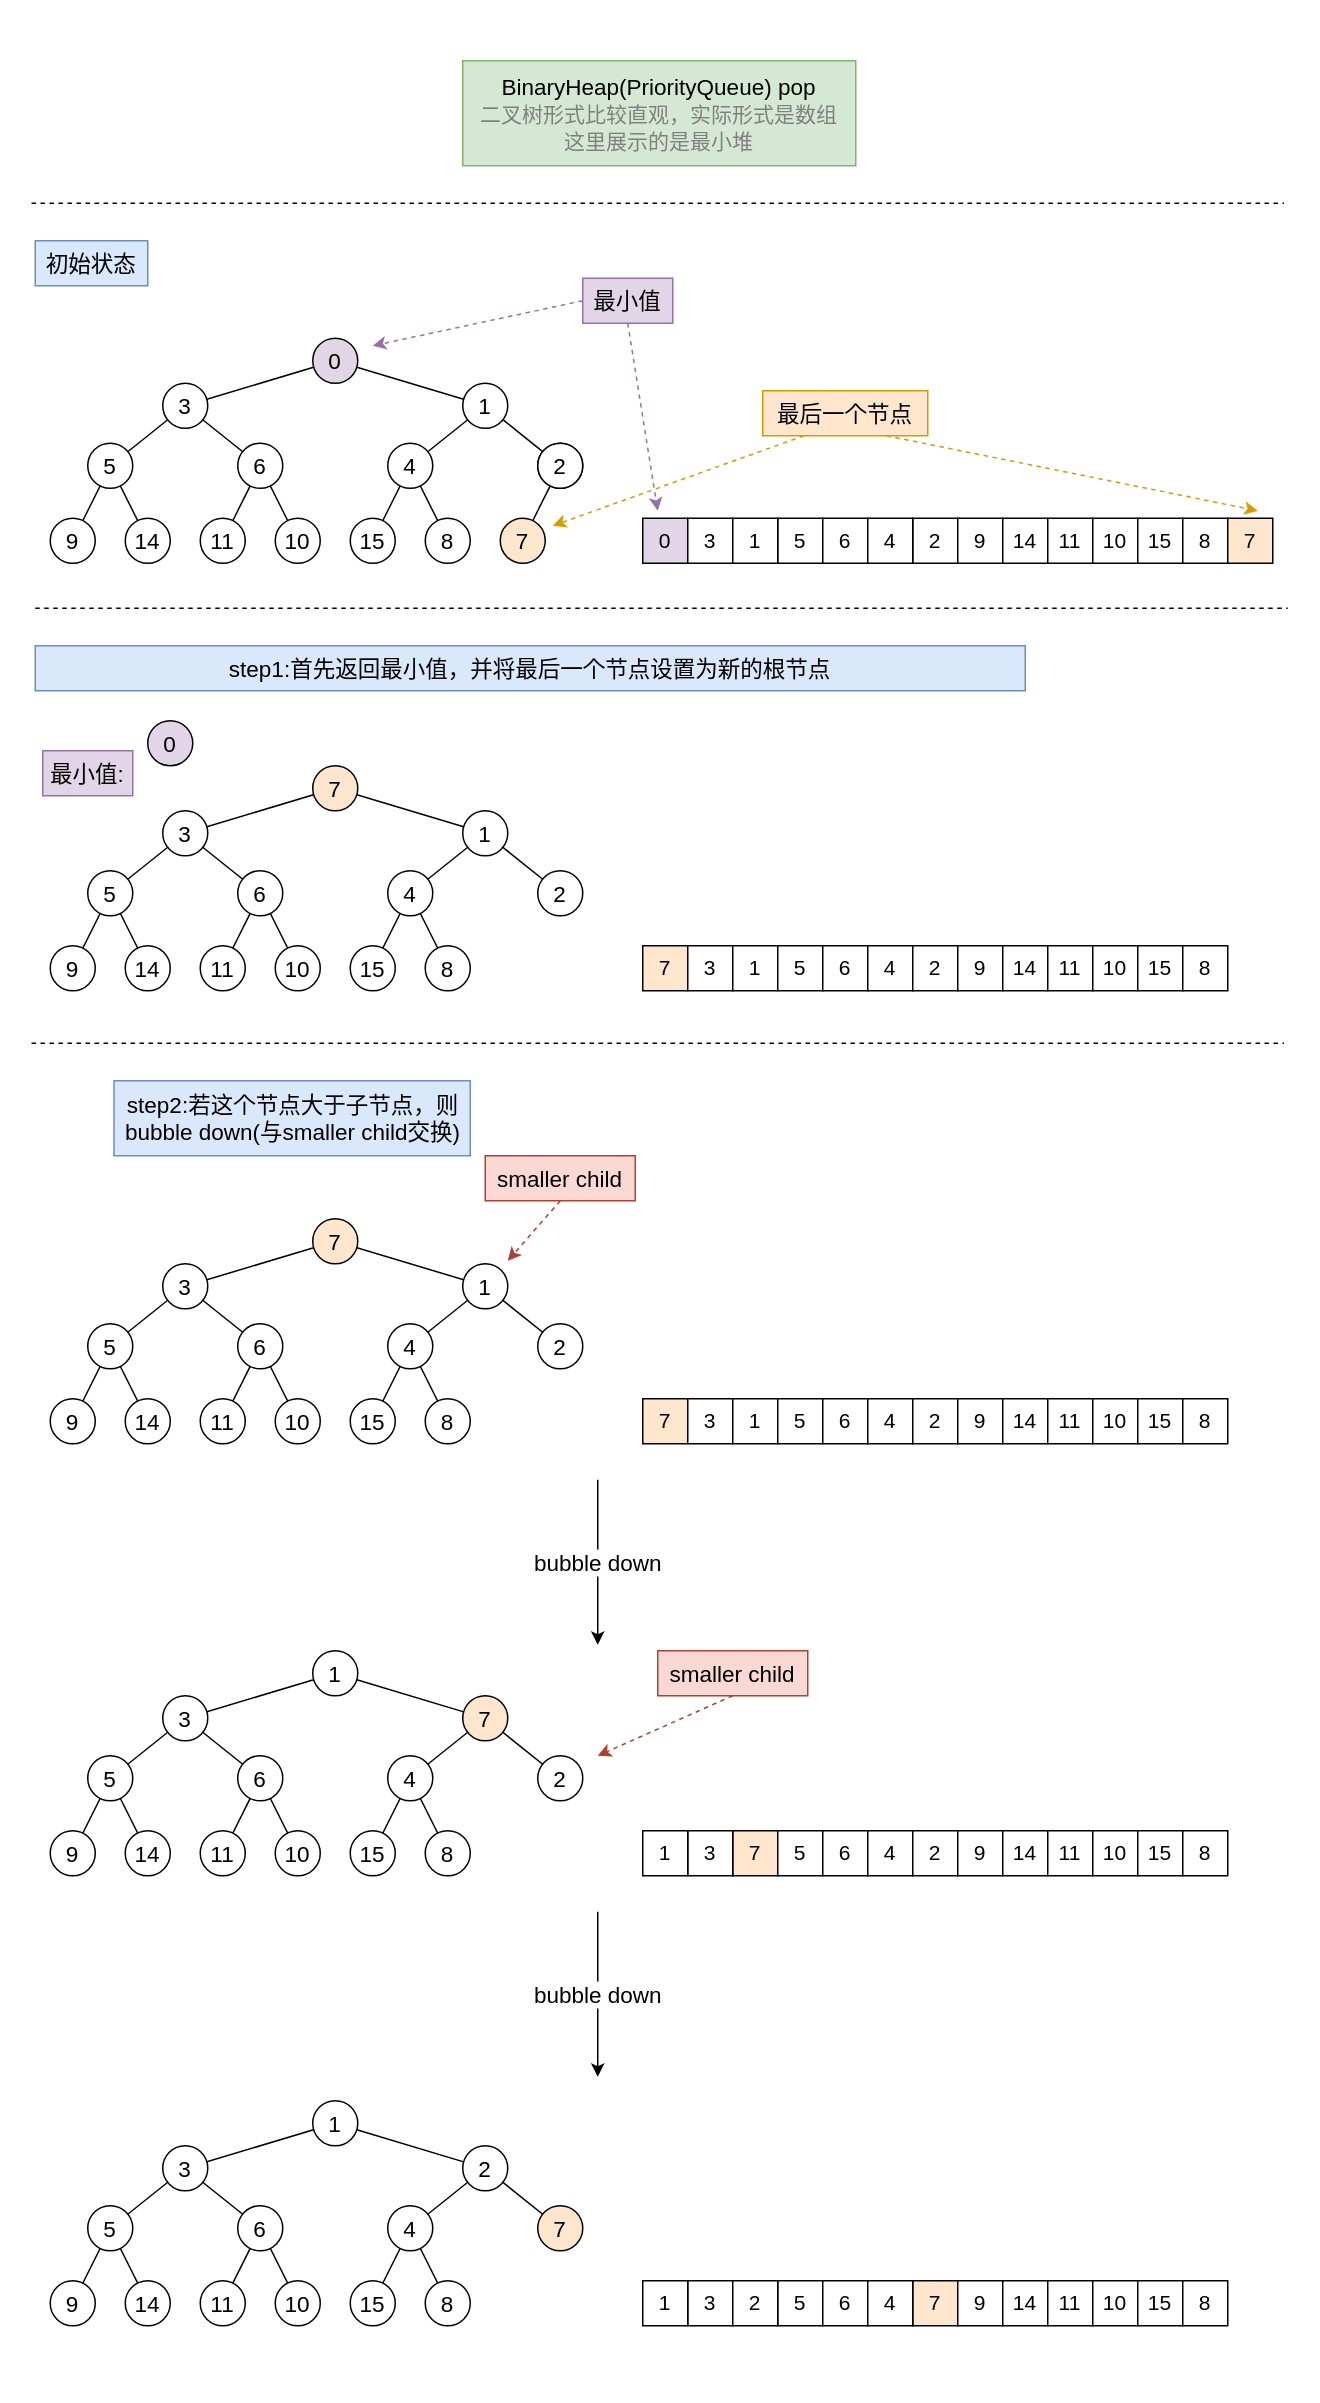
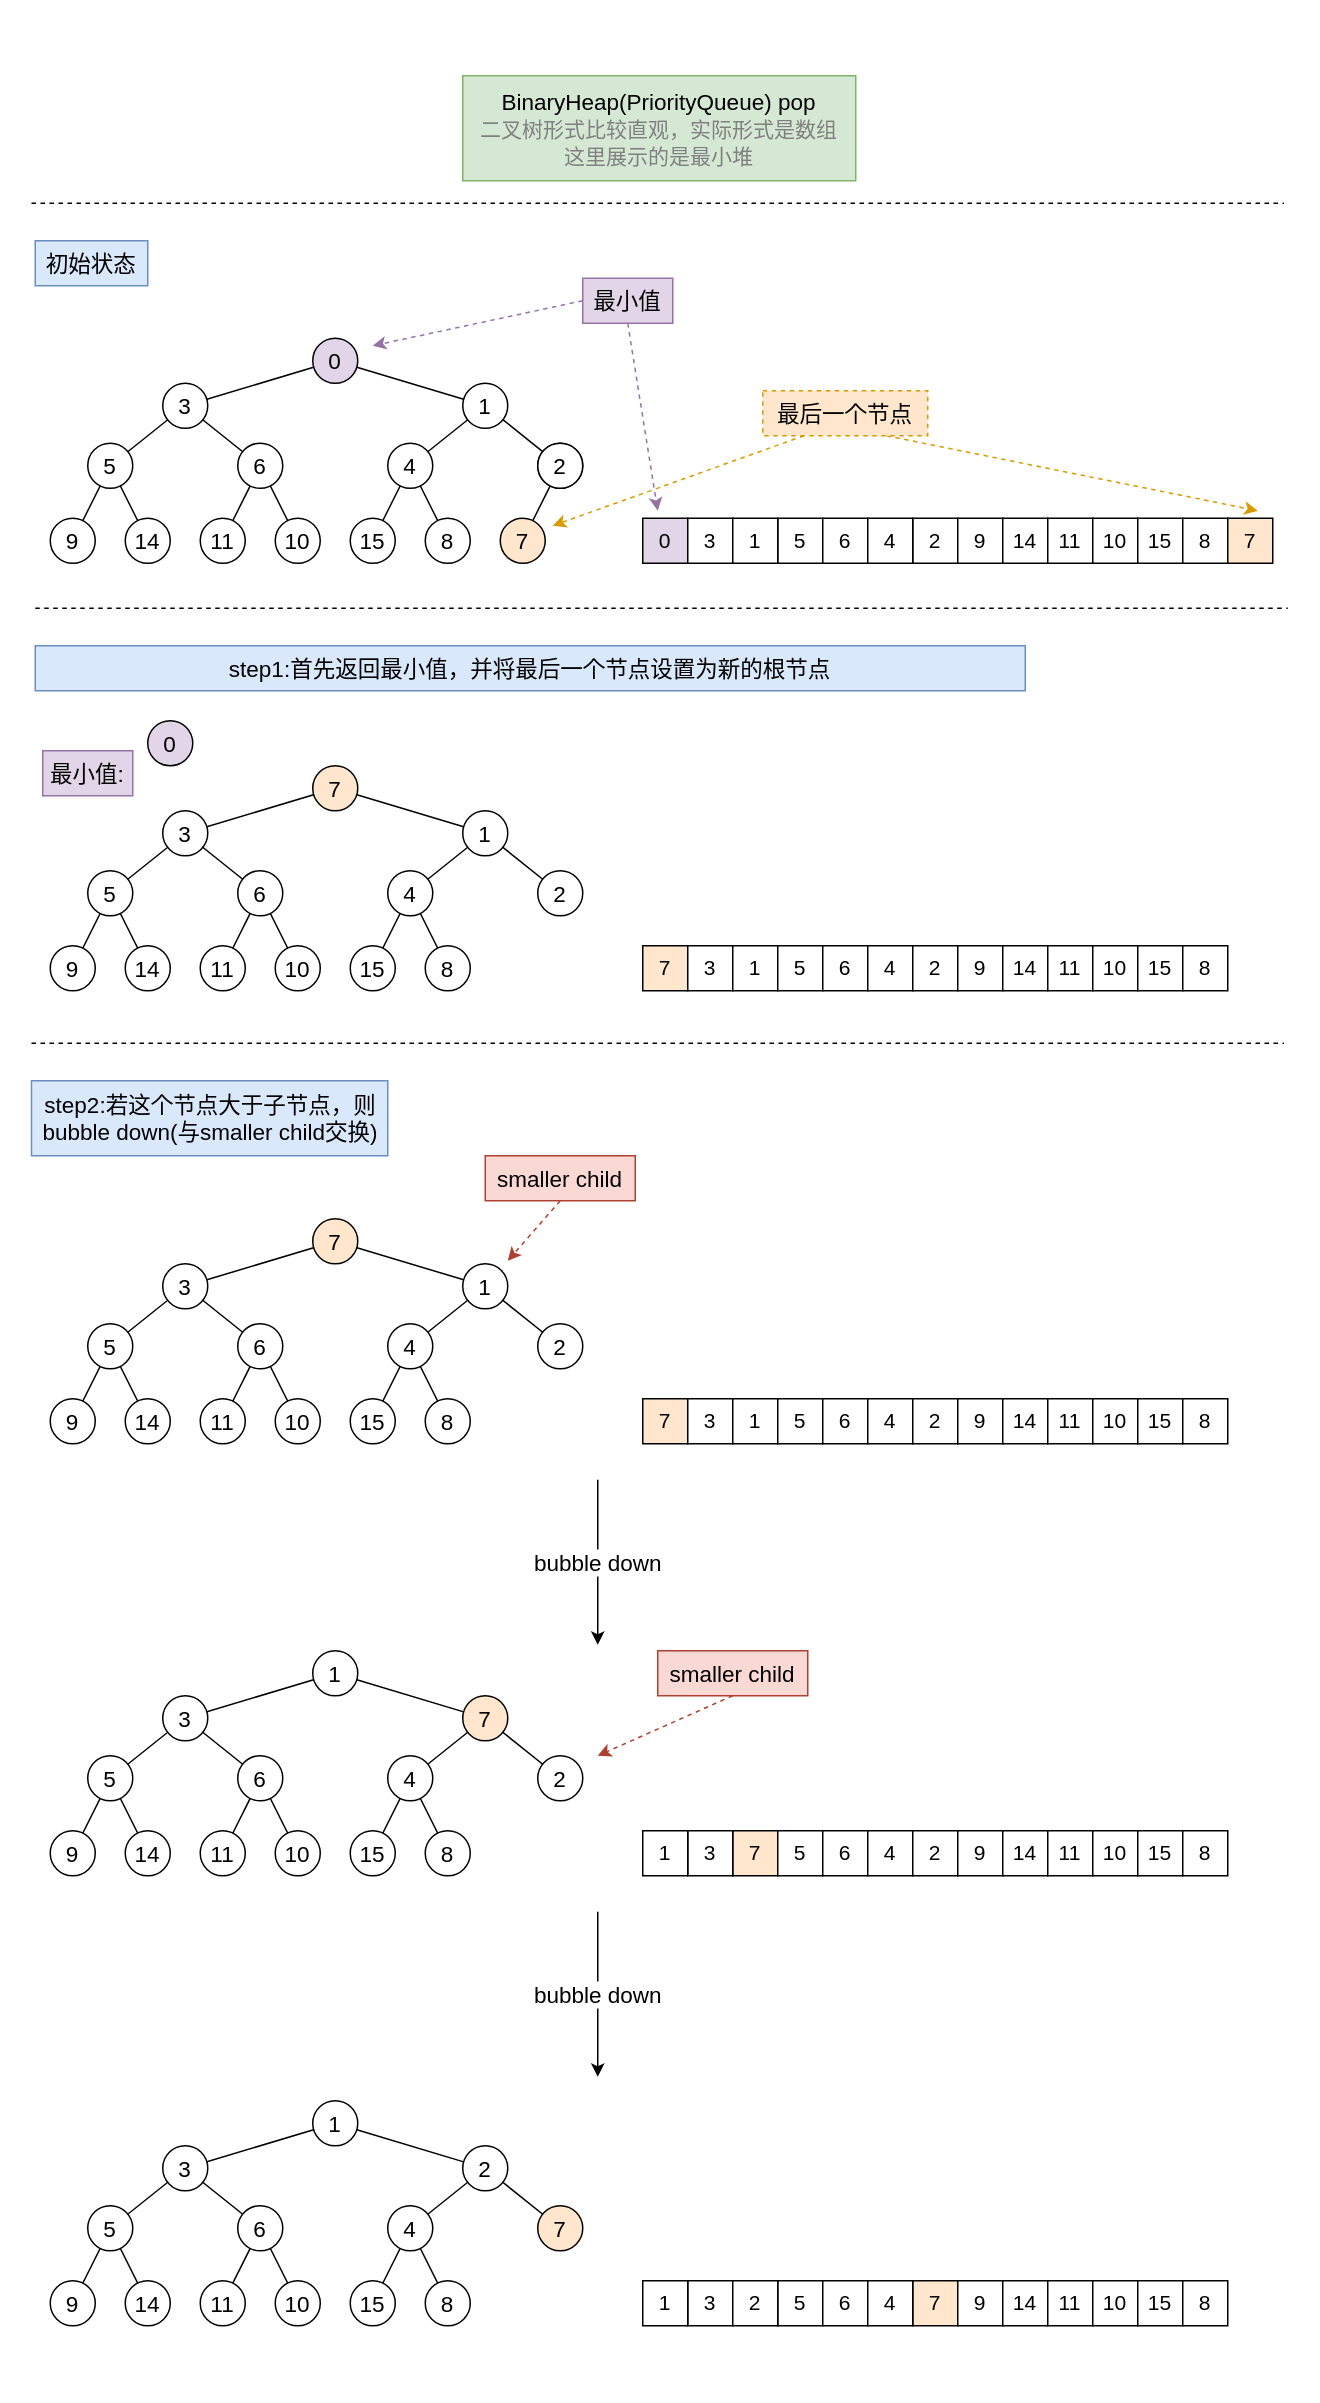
node "BinaryHeap(PriorityQueue) pop 二叉树形式比较直观，实际形式是数组 这里展示的是最小堆": moved (659, 113) -> (659, 128)
node "最后一个节点": style solid -> dashed
node "step2:若这个节点大于子节点，则bubble down(与smaller child交换)": moved (292, 1118) -> (210, 1118)
